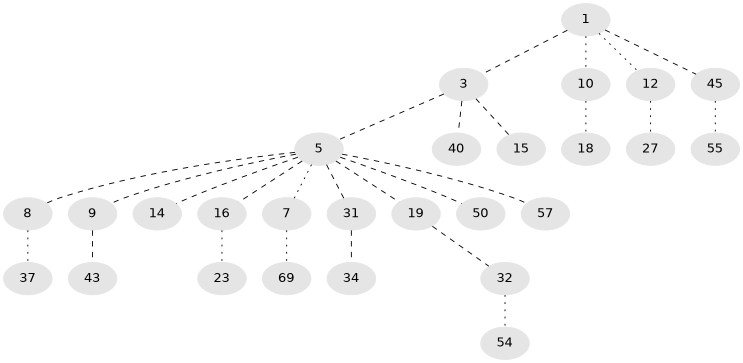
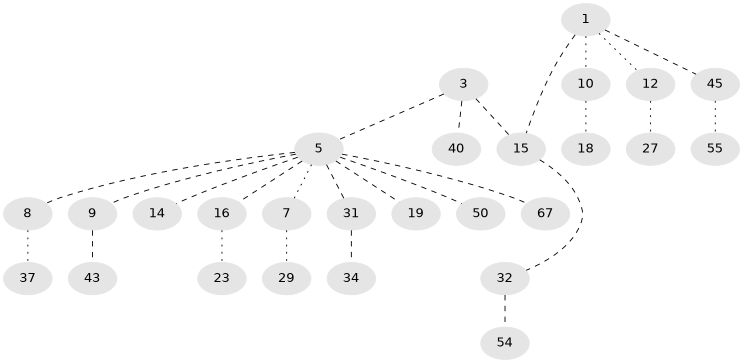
edge "1" -- "3": now "1" -- "15"
node "57": label "57" -> "67"
edge "19" -- "32": now "15" -- "32"
node "69": label "69" -> "29"
edge "32" -- "54": style dotted -> dashed
